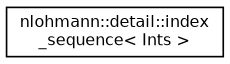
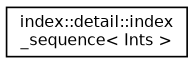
node "nlohmann::detail::index _sequence< Ints >": label "nlohmann::detail::index _sequence< Ints >" -> "index::detail::index _sequence< Ints >"
